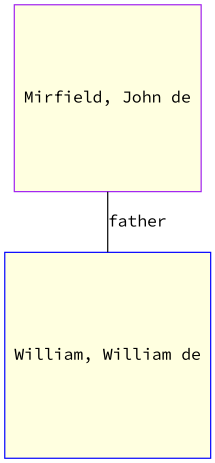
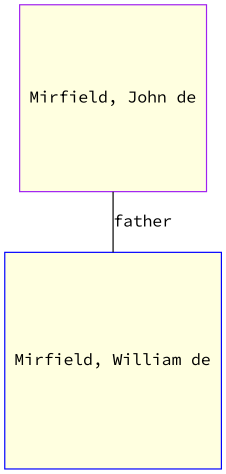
node "William, William de": label "William, William de" -> "Mirfield, William de"
